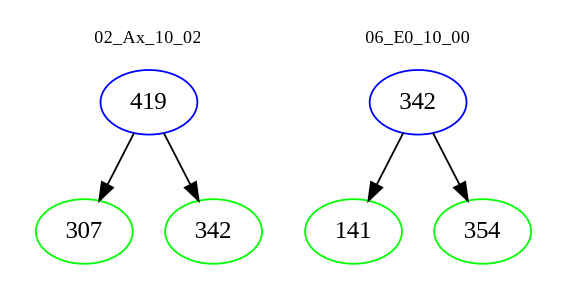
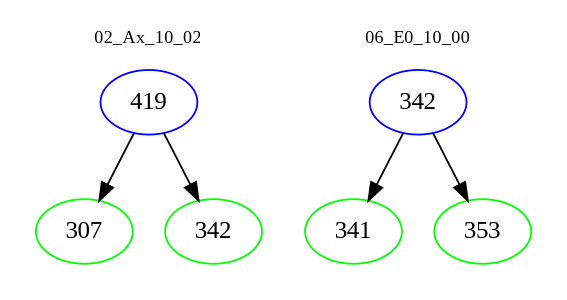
node "141": label "141" -> "341"
node "354": label "354" -> "353"
